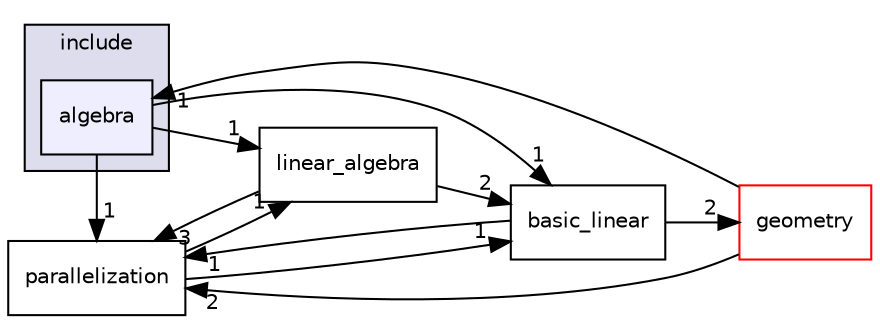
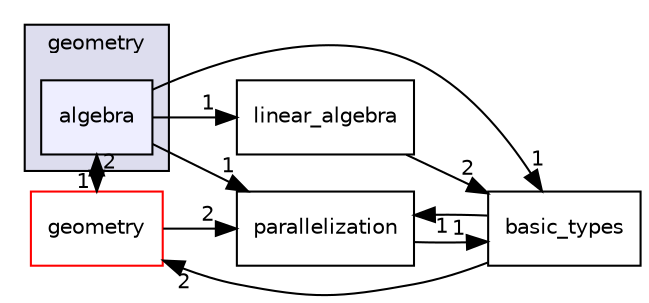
cluster "include": label "include" -> "geometry"
edge "algebra" -> "geometry": added
edge "linear_algebra" -> "parallelization": removed
node "basic_linear": label "basic_linear" -> "basic_types"
edge "parallelization" -> "linear_algebra": removed
